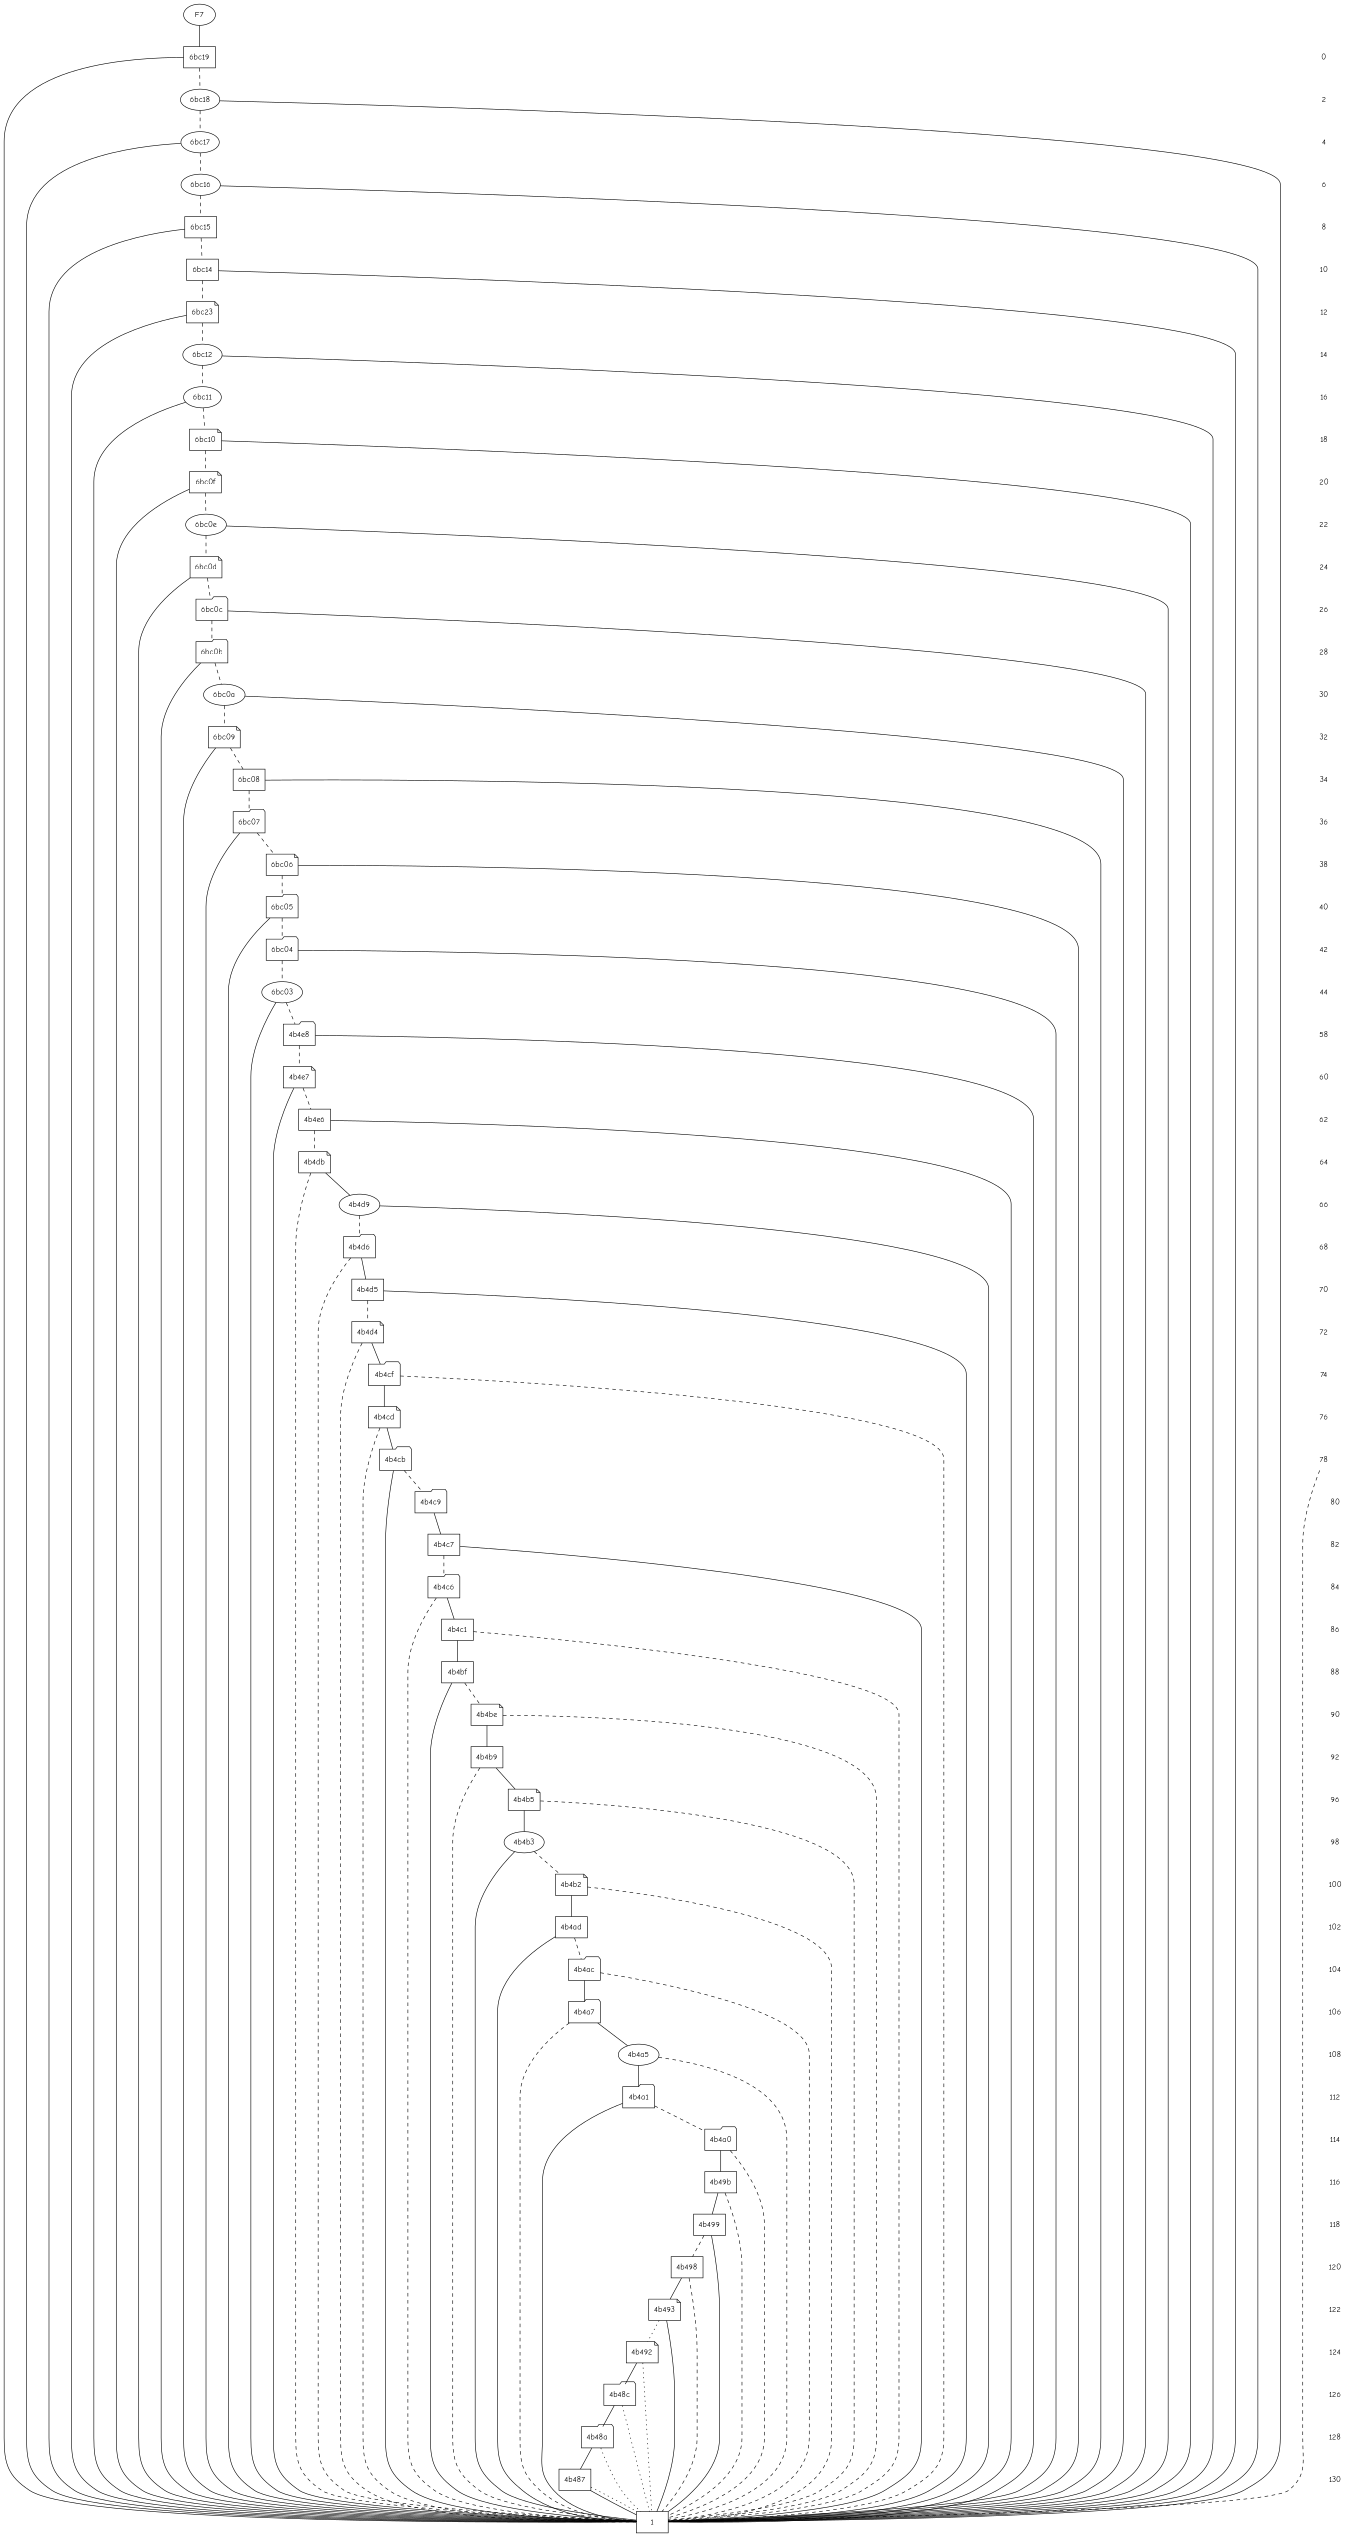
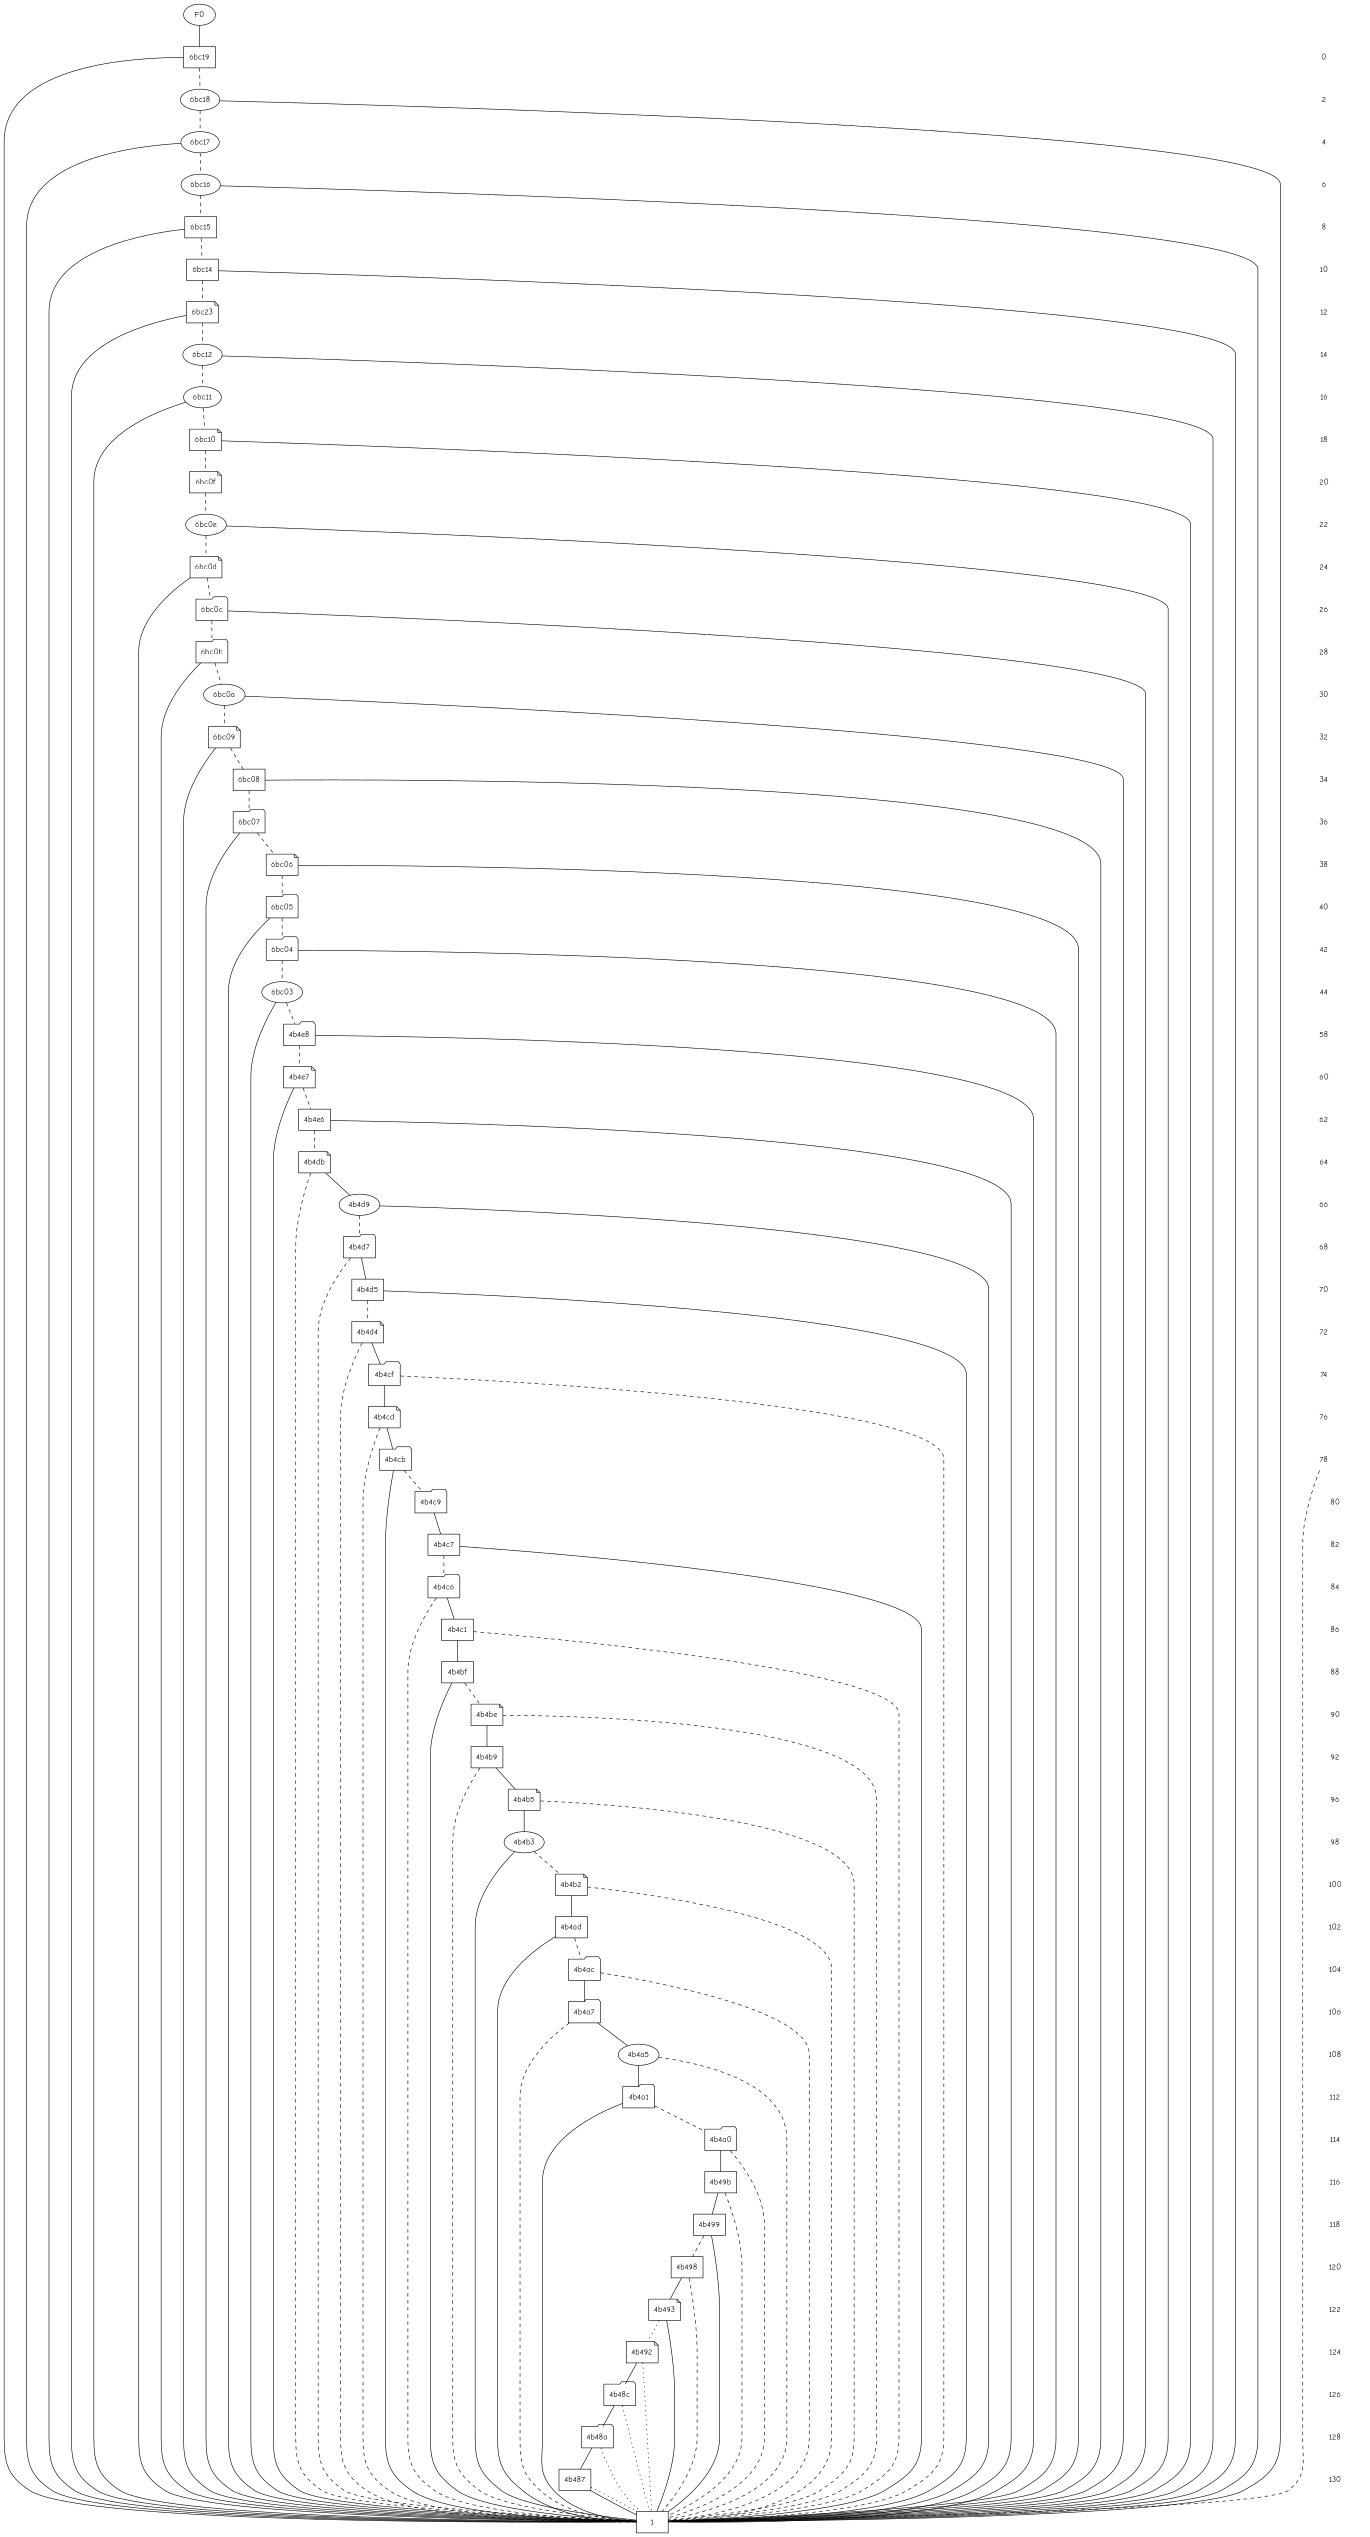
node "F7": label "F7" -> "F0"
node "4b4d6": label "4b4d6" -> "4b4d7"
edge "6bc0f" -- "1": removed
